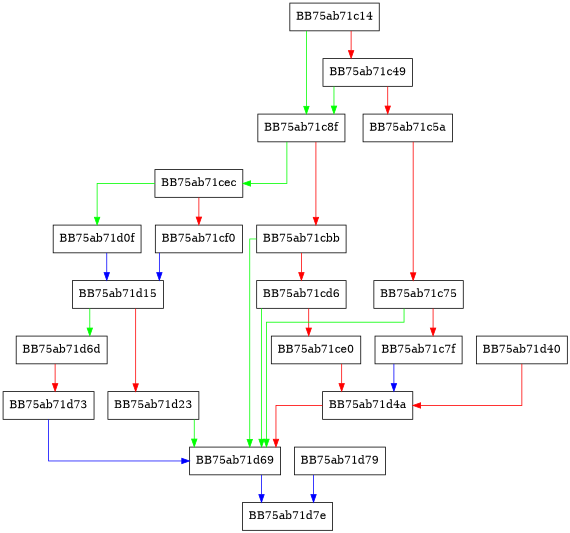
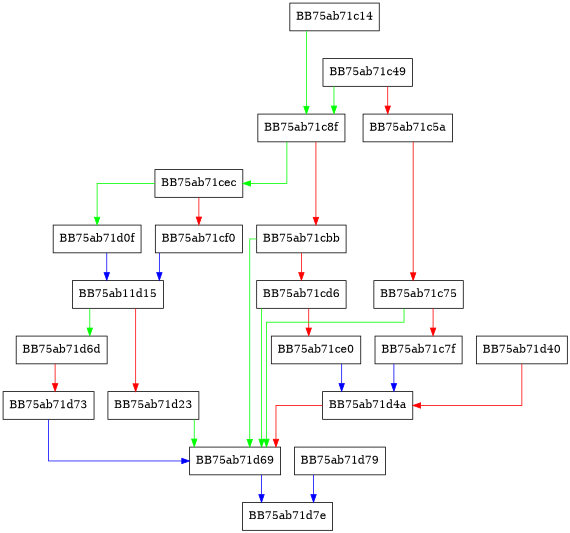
edge "BB75ab71c14" -> "BB75ab71c49": removed
node "BB75ab71d15": label "BB75ab71d15" -> "BB75ab11d15"
edge "BB75ab71ce0" -> "BB75ab71d4a": color red -> blue
